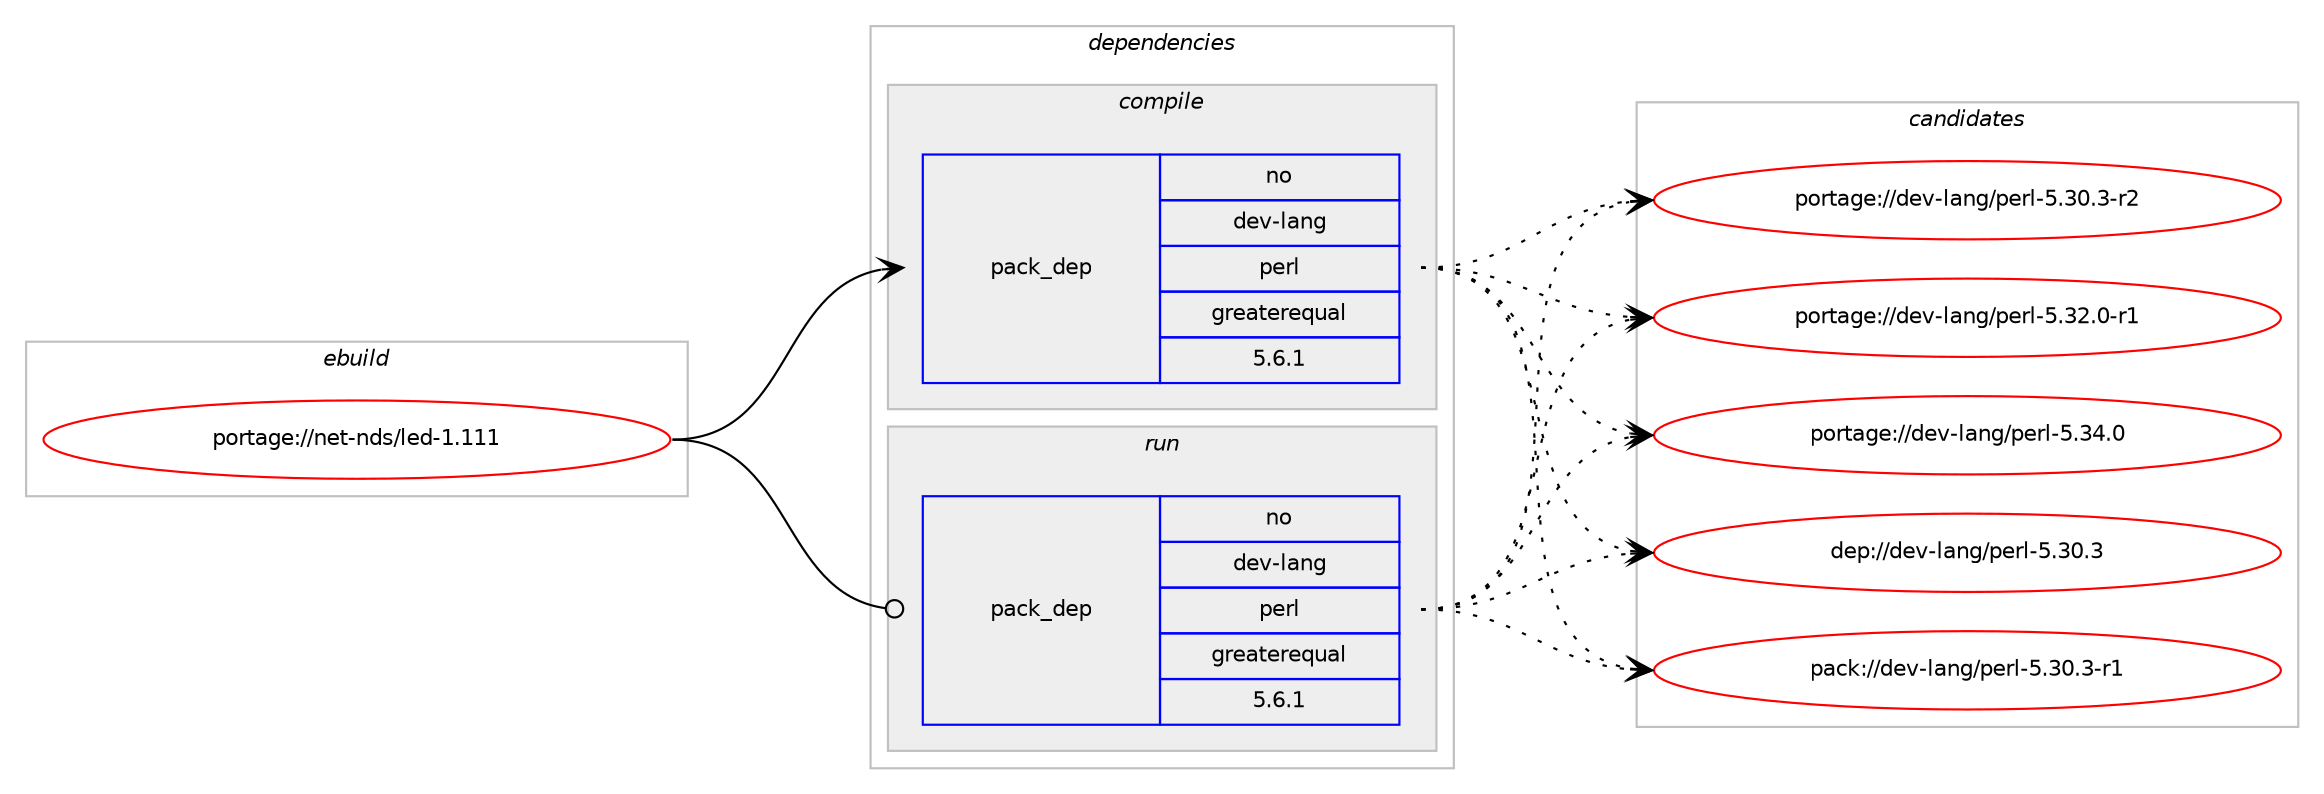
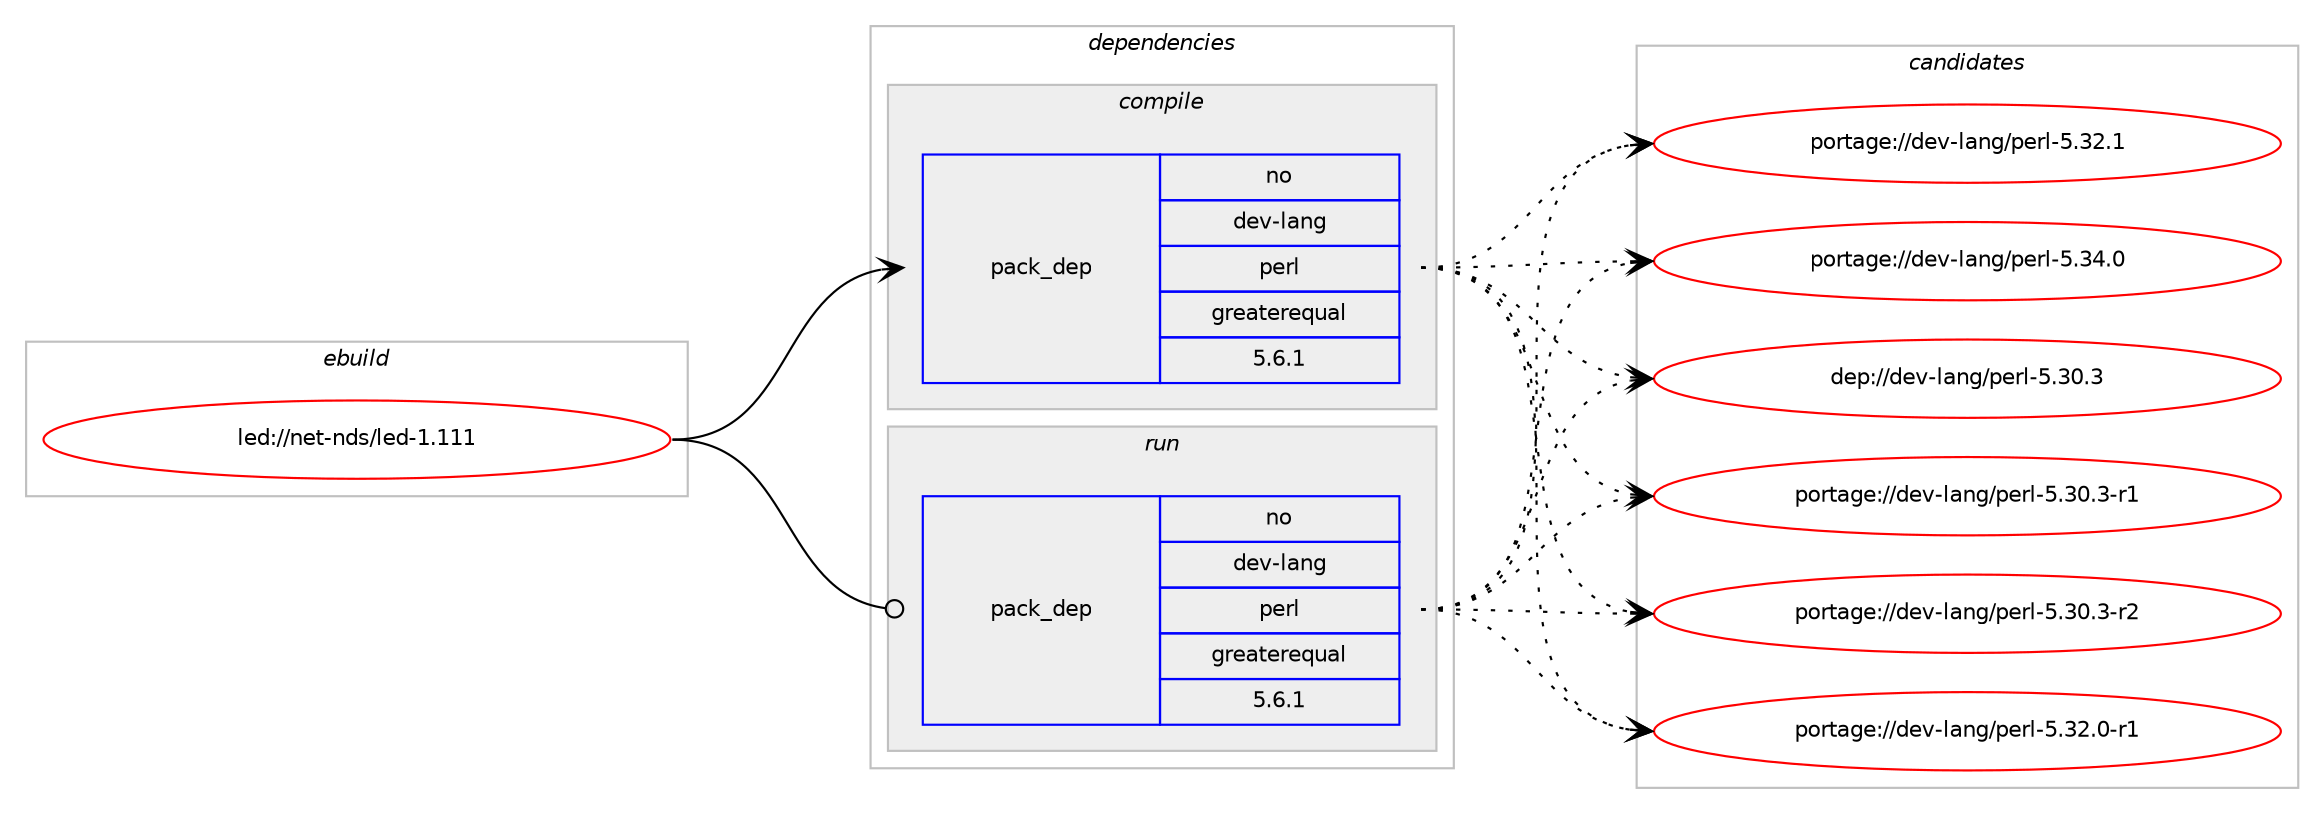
node "portage://dev-lang/perl-5.32.1": added
node "portage://net-nds/led-1.111": label "portage://net-nds/led-1.111" -> "led://net-nds/led-1.111"
node "pack://dev-lang/perl-5.30.3-r1": label "pack://dev-lang/perl-5.30.3-r1" -> "portage://dev-lang/perl-5.30.3-r1"
